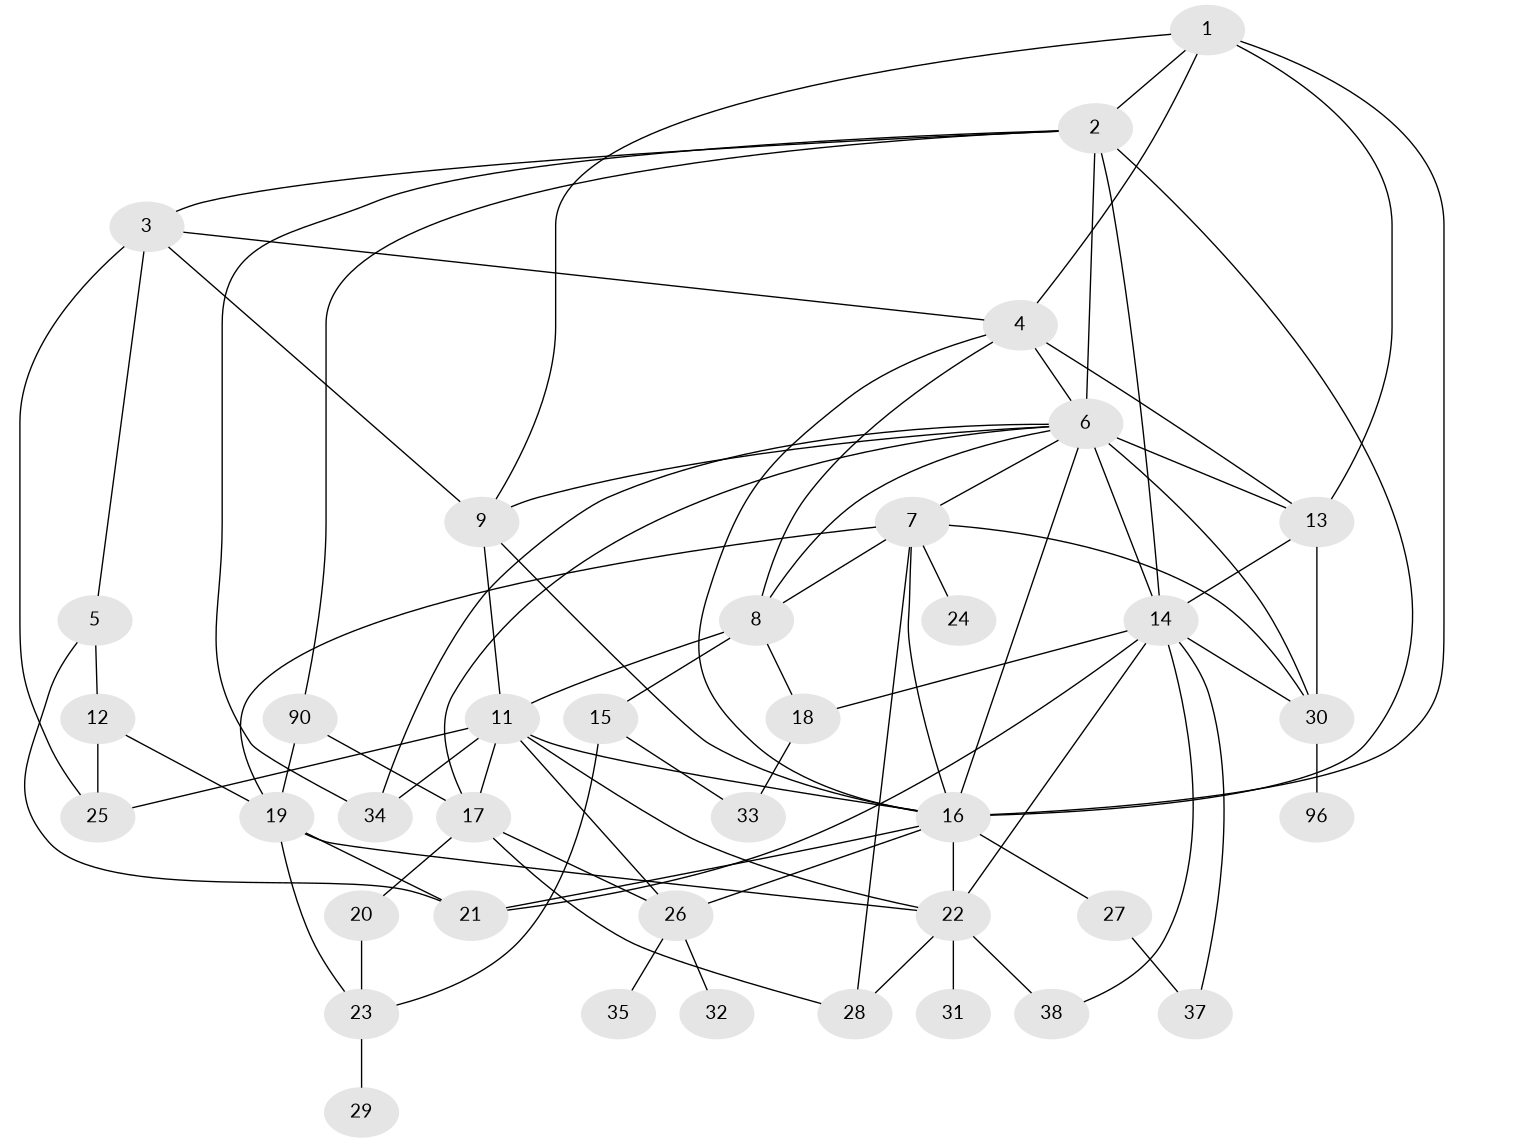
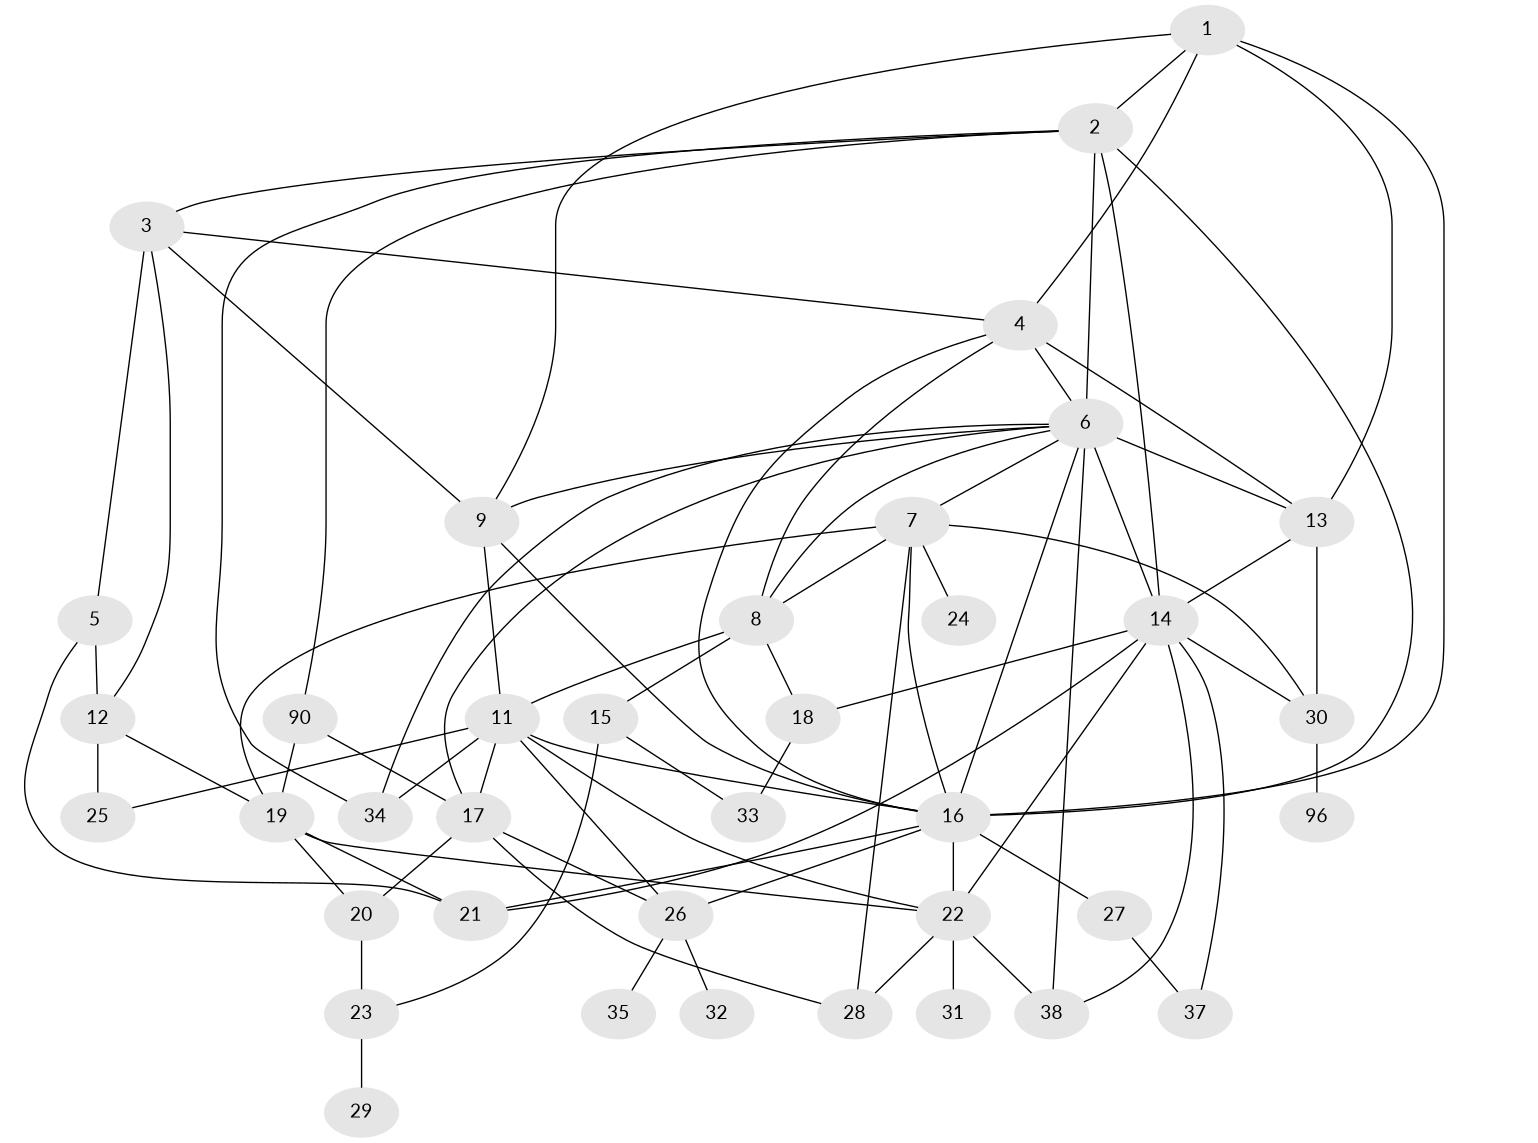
edge "3" -- "25": now "3" -- "12"
edge "6" -- "30": now "6" -- "38"
edge "19" -- "23": now "19" -- "20"
